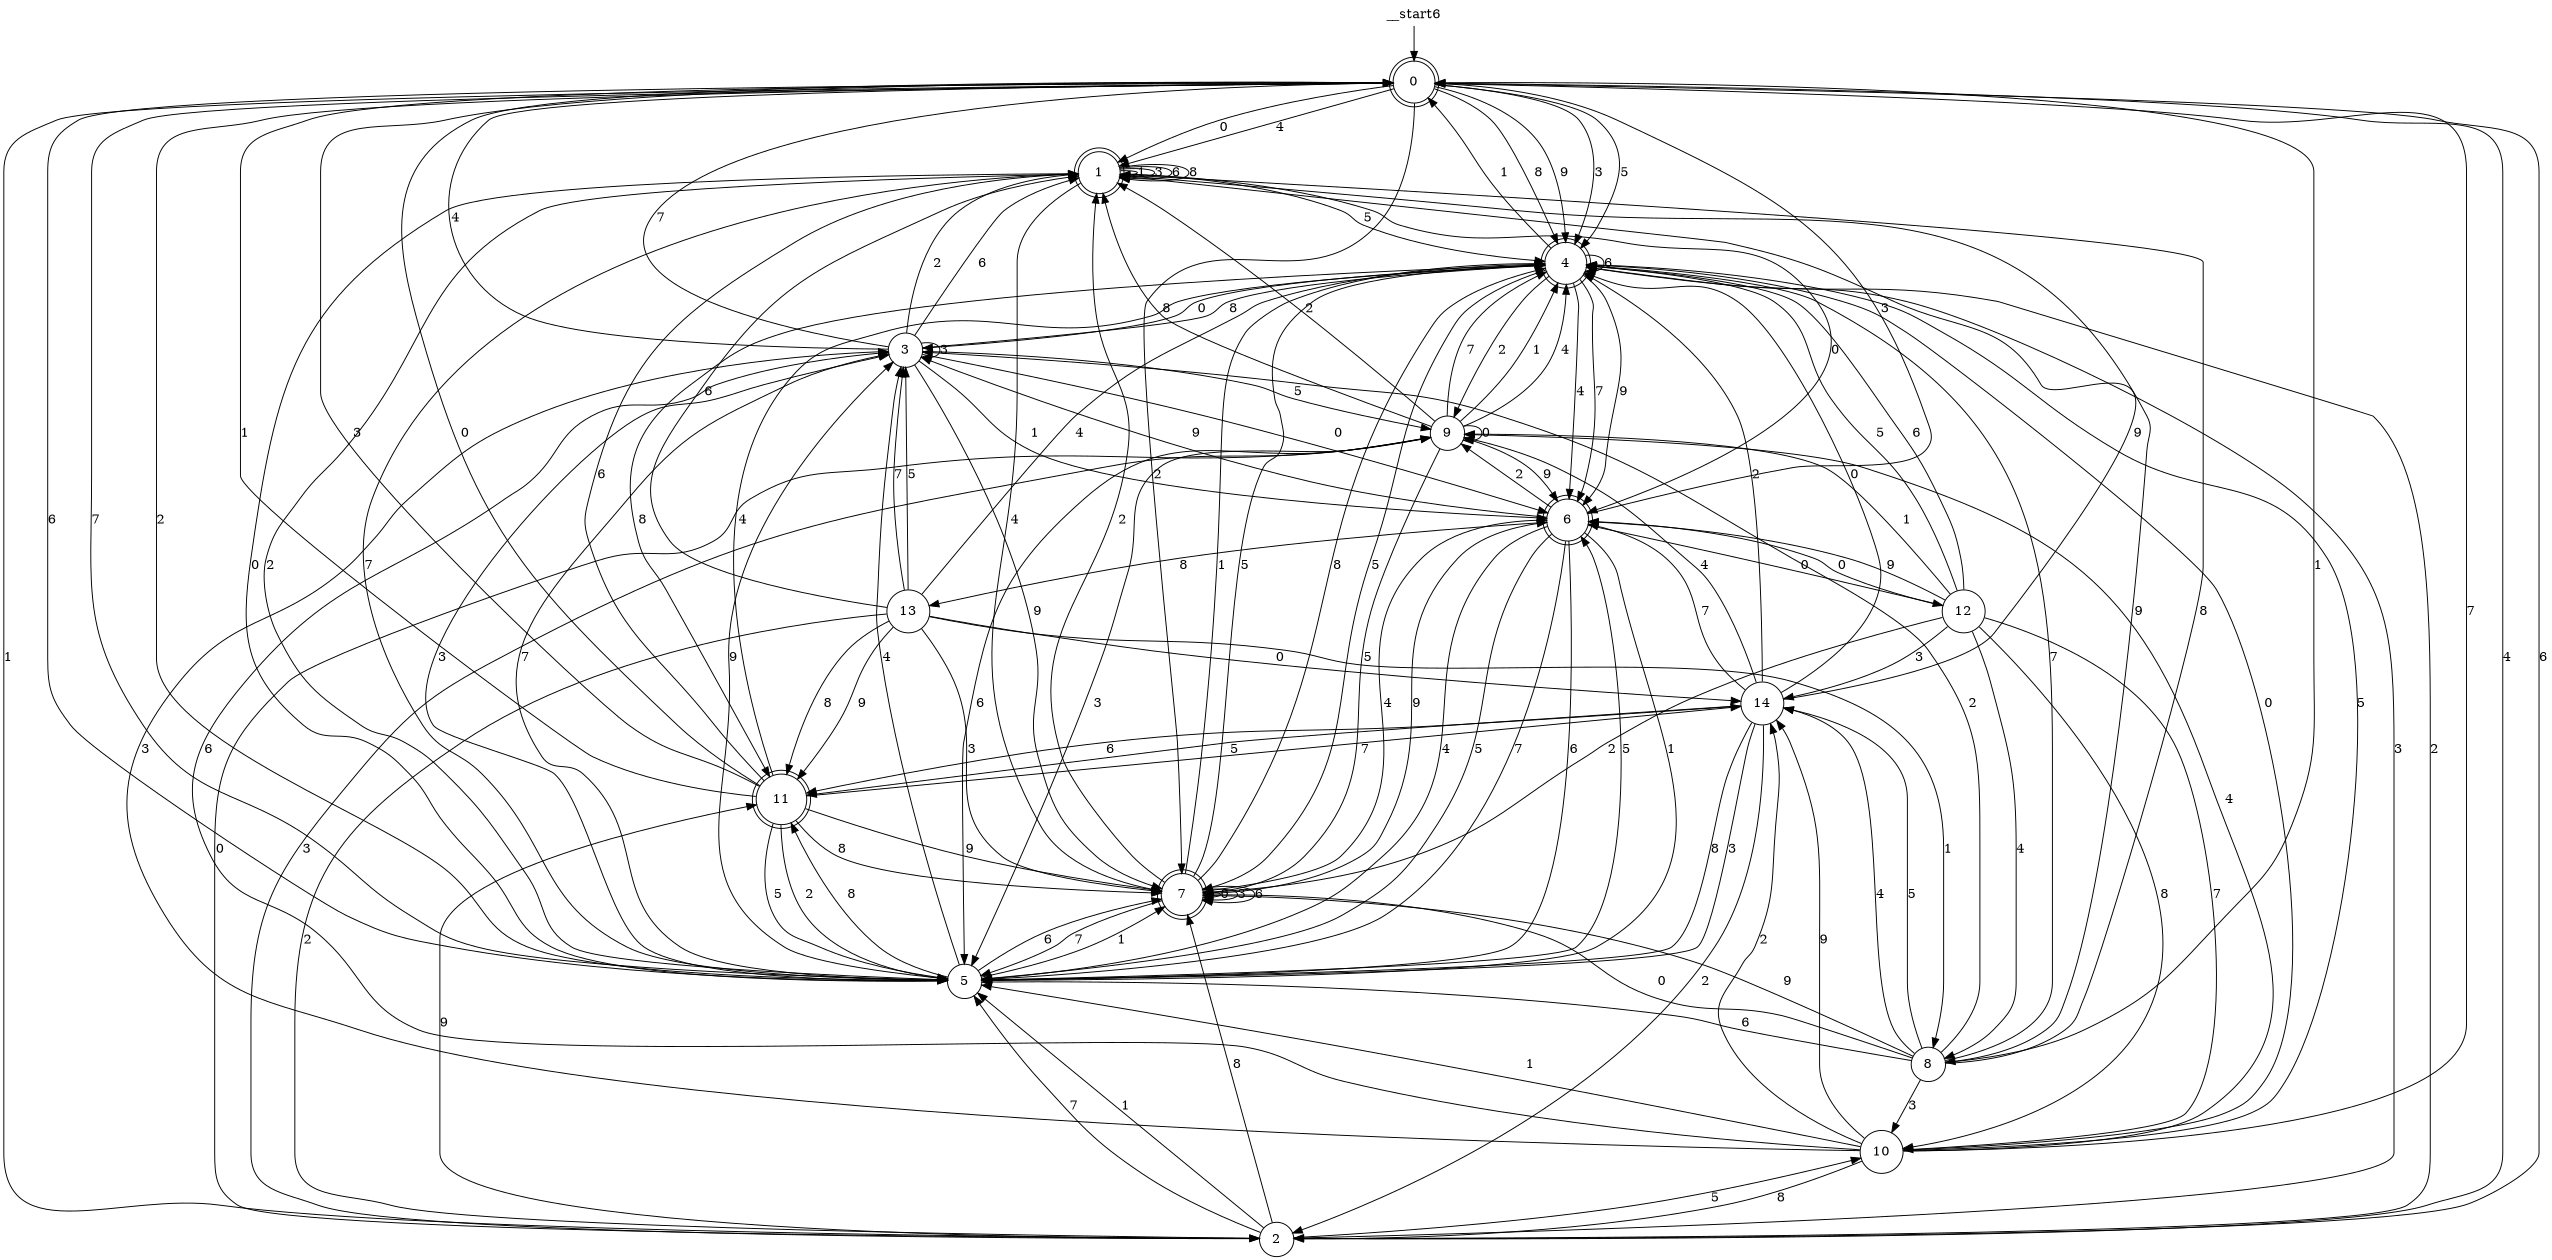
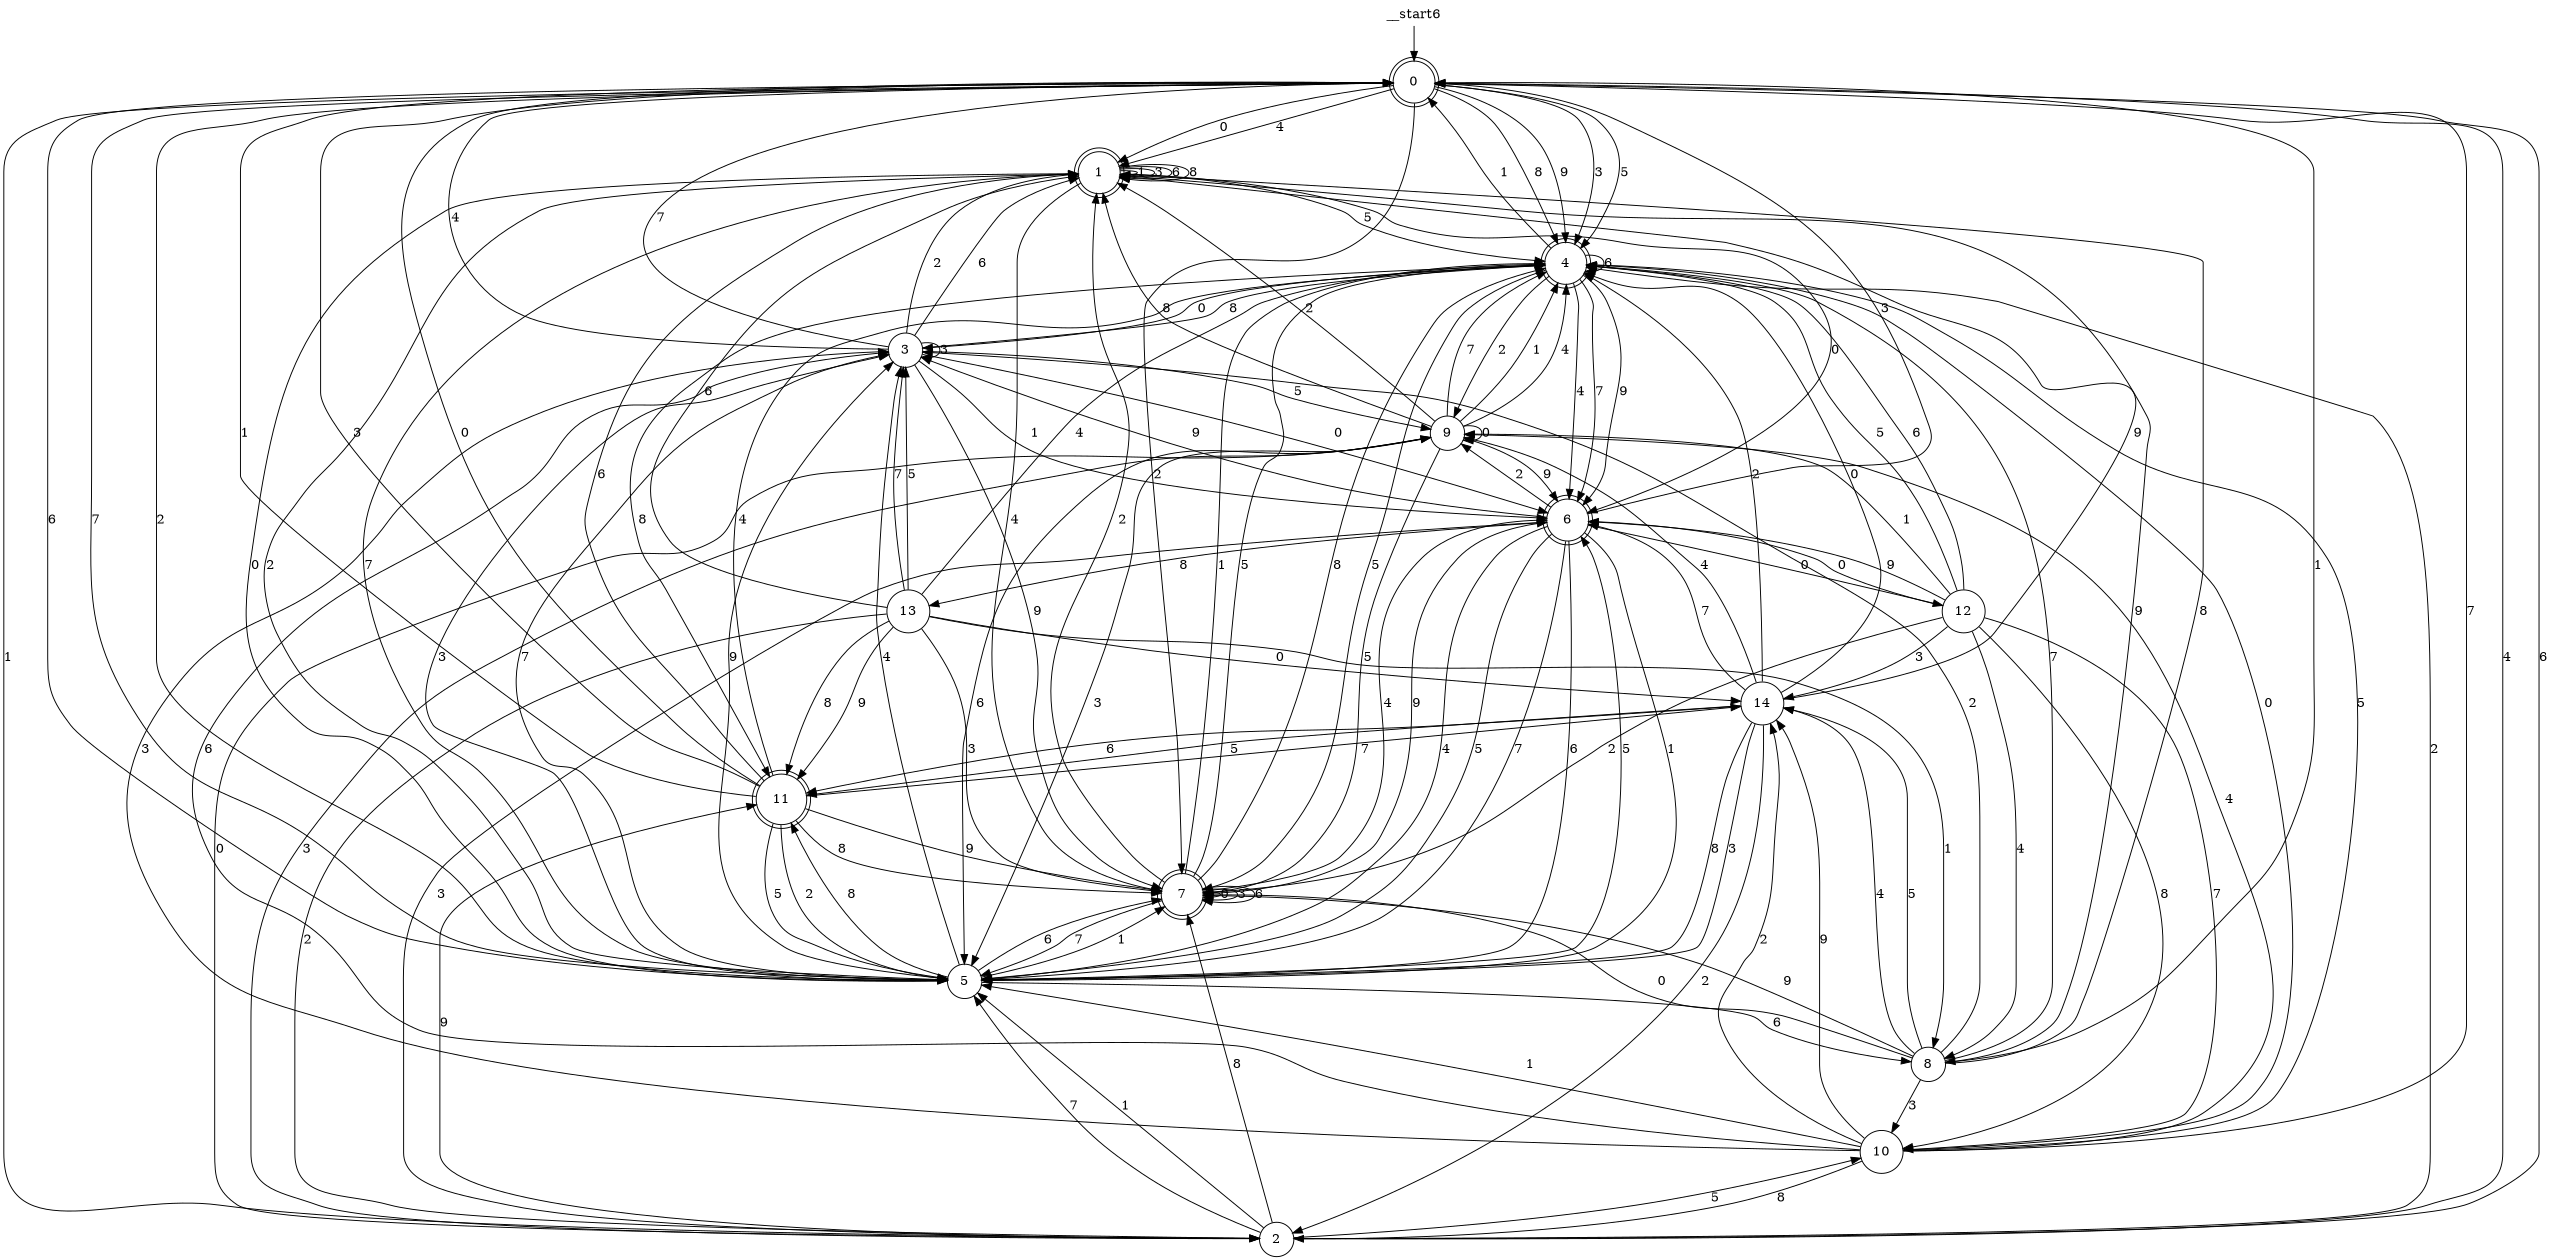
edge "4" -> "2": now "6" -> "2"
edge "8" -> "5": reversed
